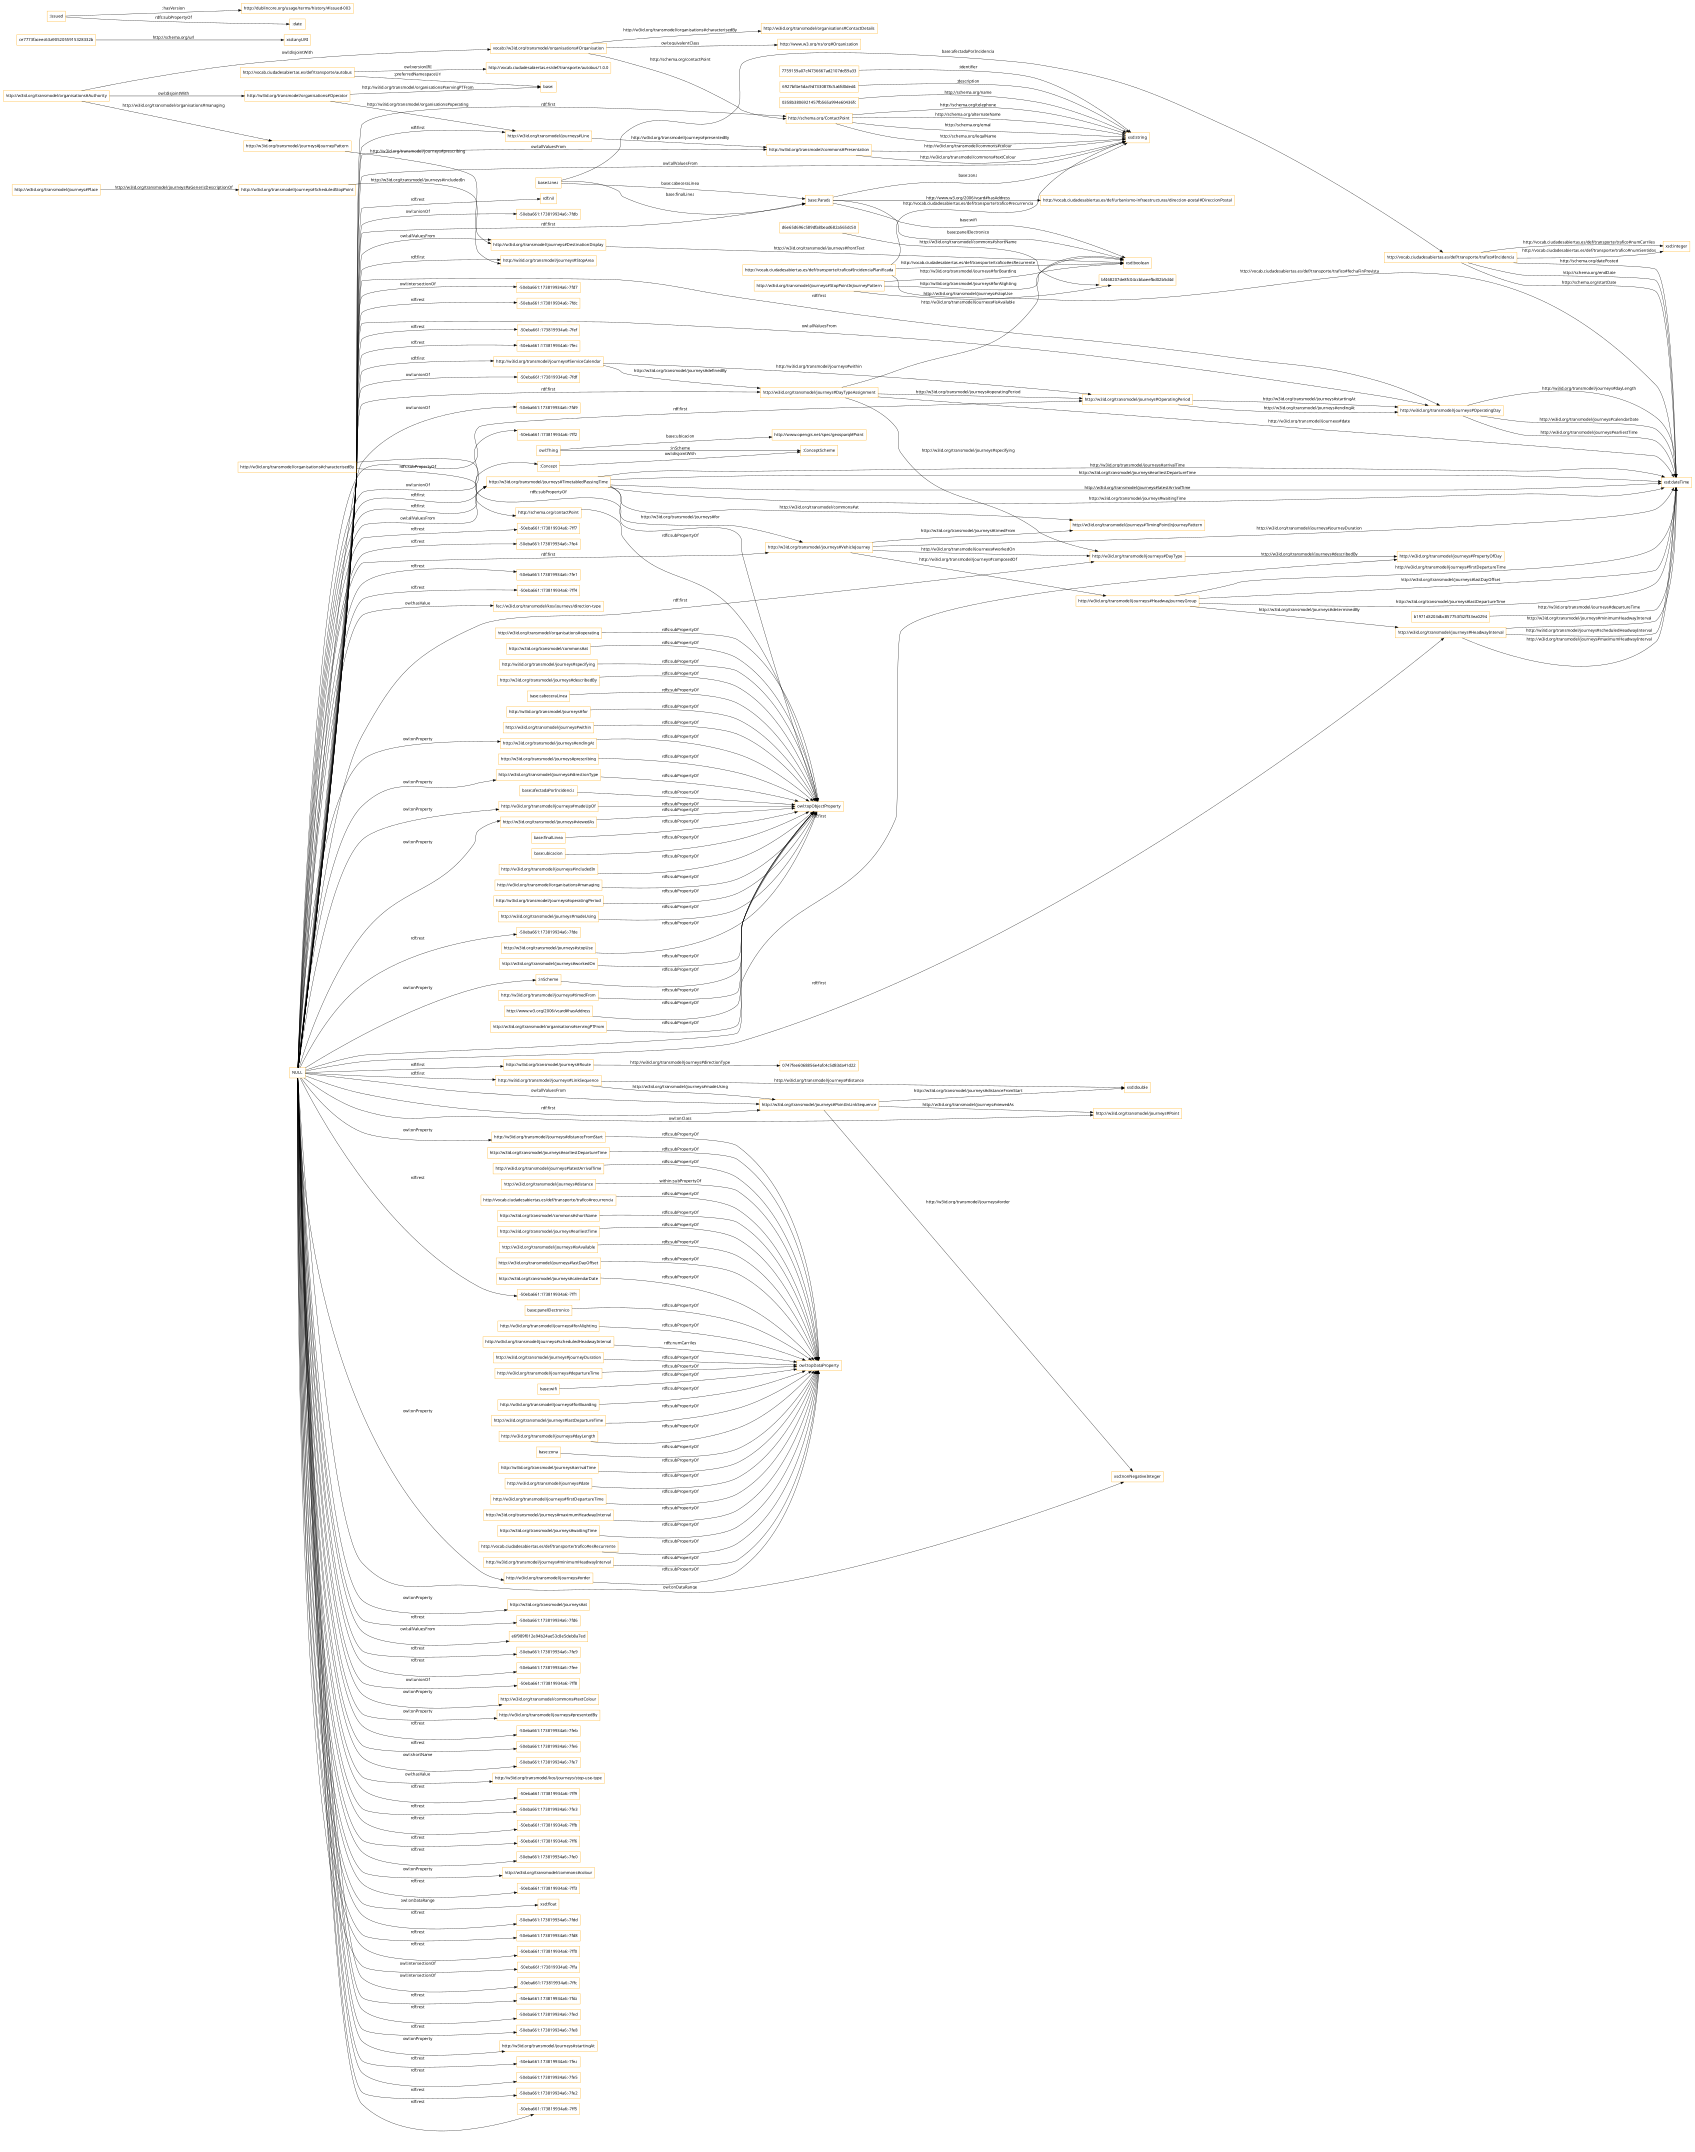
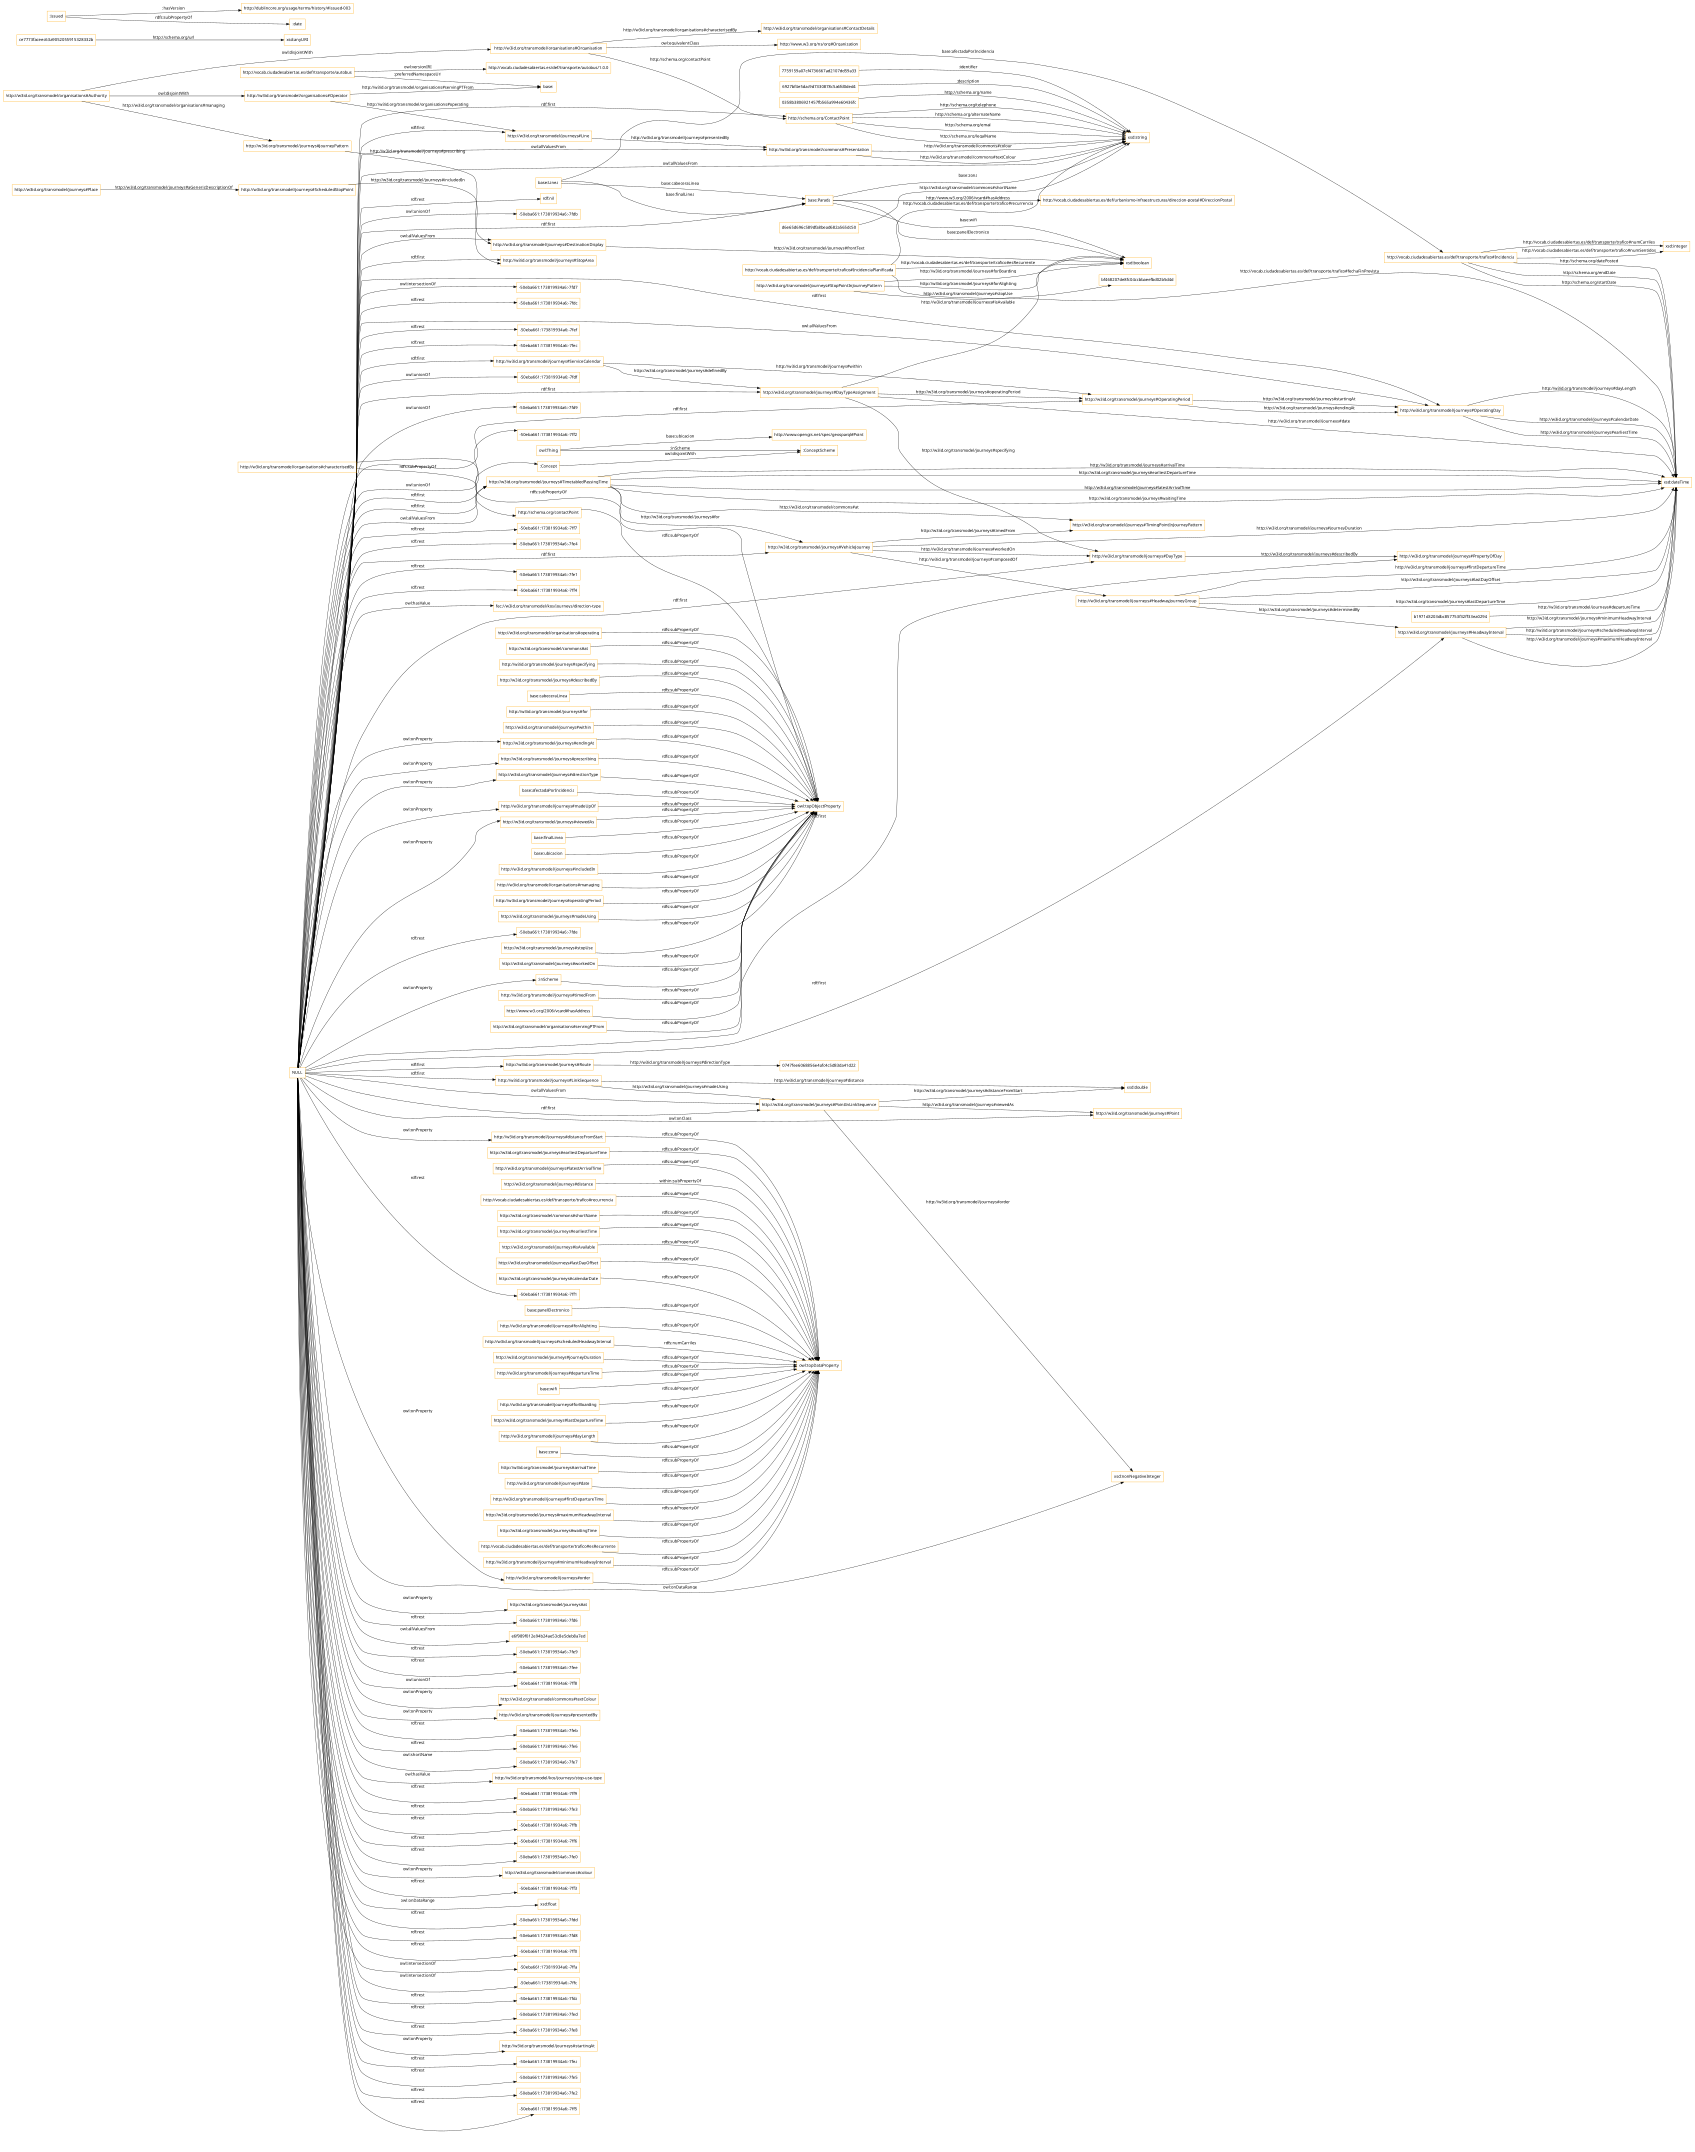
node "vocab://w3id.org/transmodel/organisations#Organisation": label "vocab://w3id.org/transmodel/organisations#Organisation" -> "http://w3id.org/transmodel/organisations#Organisation"
edge "d6e65d696c589dfa8bead682a565dc50" -> "bf468207de8fc04ccbbaeefbd02b5d4d": now "d6e65d696c589dfa8bead682a565dc50" -> "xsd:string"
edge "NULL" -> "http://w3id.org/transmodel/journeys#prescribing": added, label "owl:onProperty"
